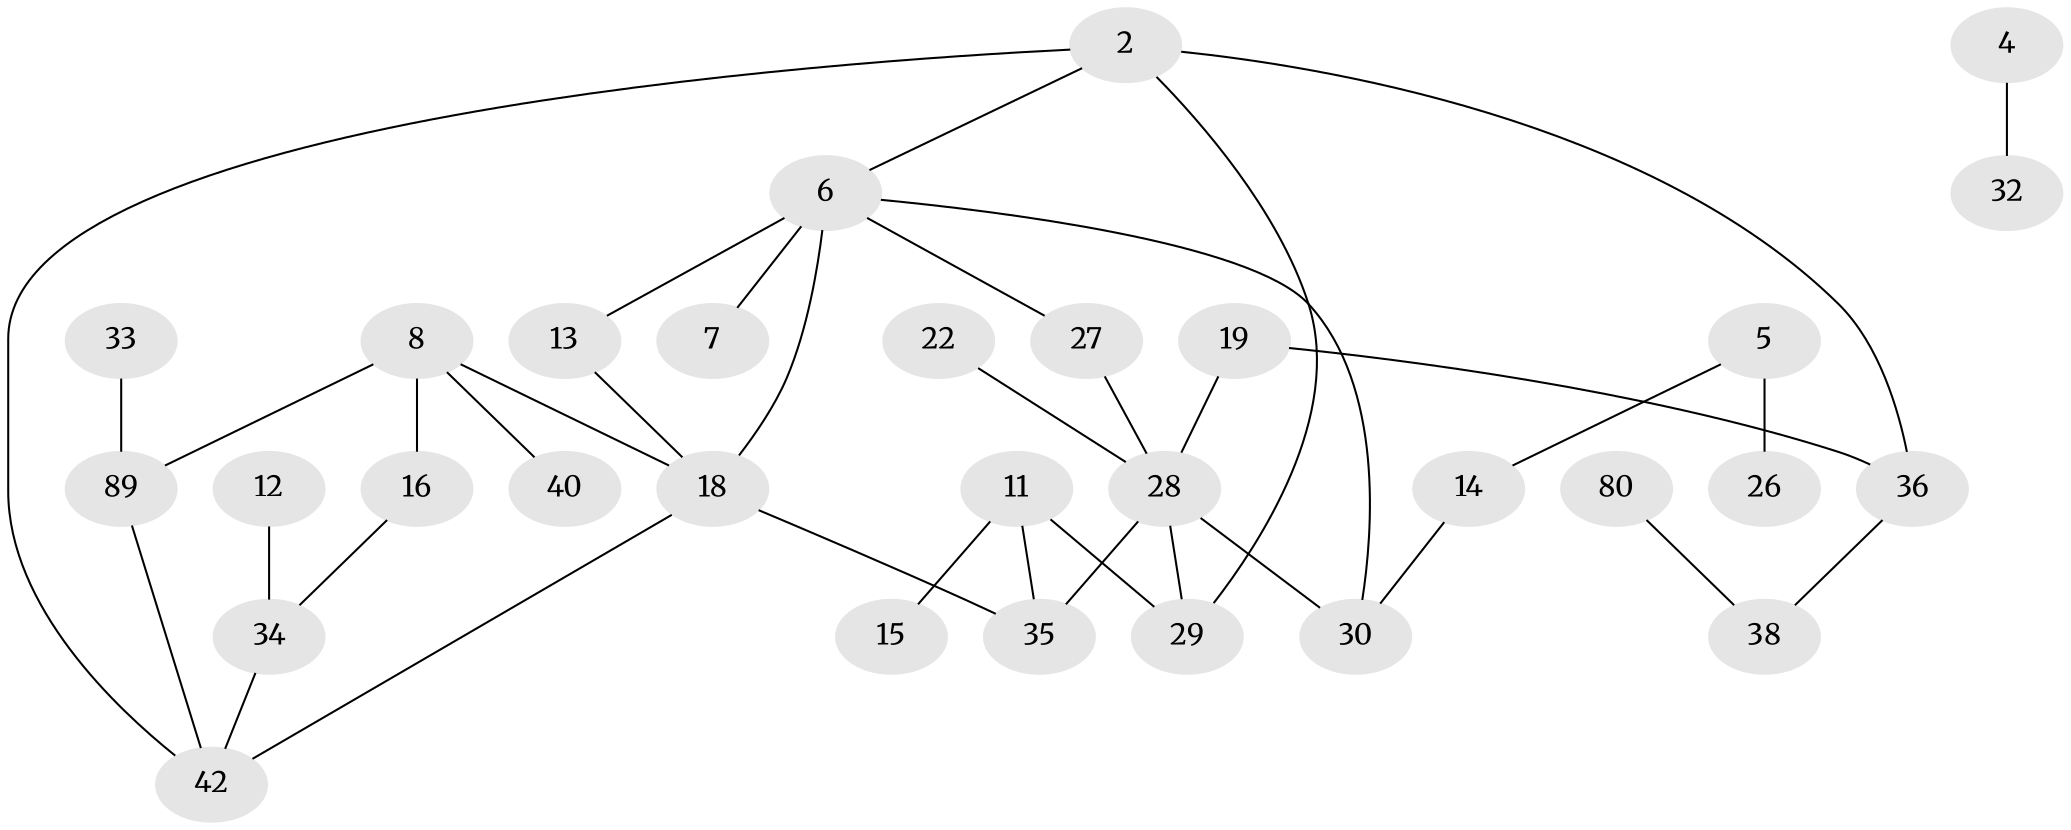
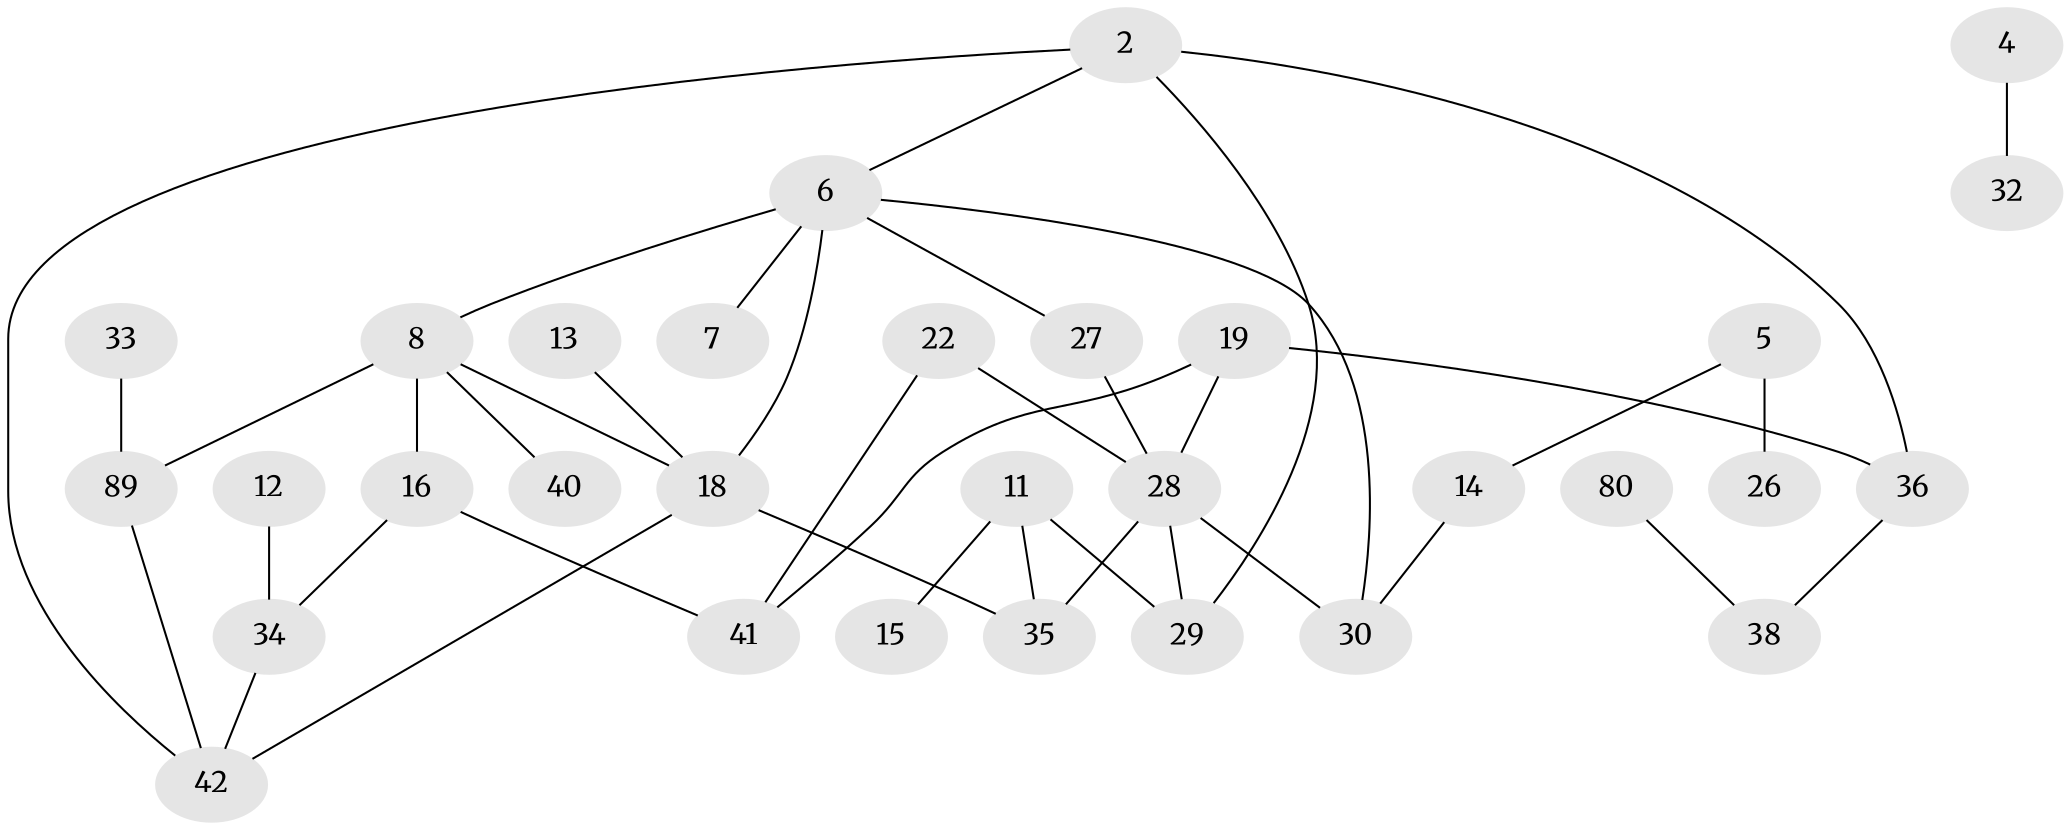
edge "6" -- "13": now "6" -- "8"
node "41": added
